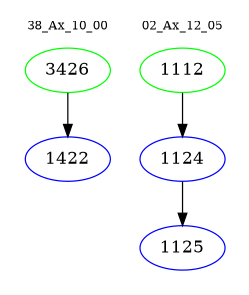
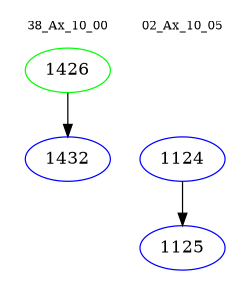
cluster "02_Ax_12_05": label "02_Ax_12_05" -> "02_Ax_10_05"
node "3426": label "3426" -> "1426"
node "1112": removed
node "1422": label "1422" -> "1432"
